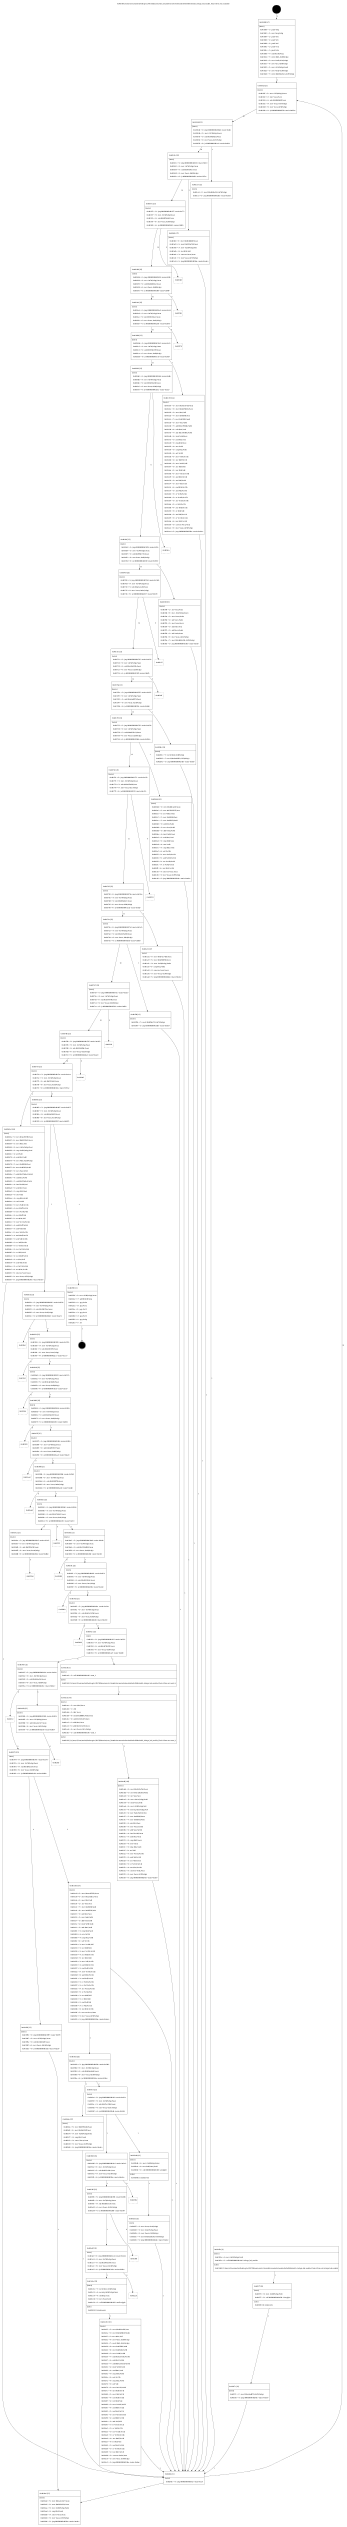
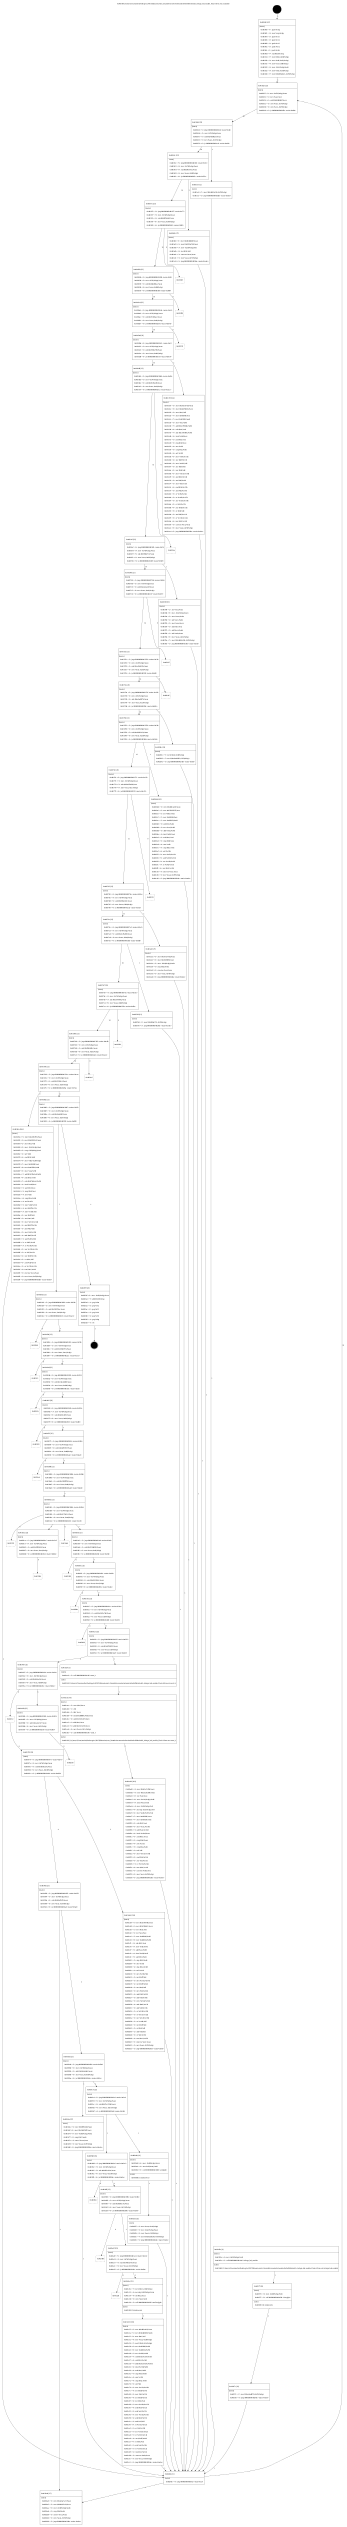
edge "0x401898 [25]" -> "0x401a4d": now "0x4018b1 [25]" -> "0x401a4d"
edge "0x401cd4 [134]" -> "0x4019ab [25]": now "0x401992 [25]" -> "0x4019ab [25]"
